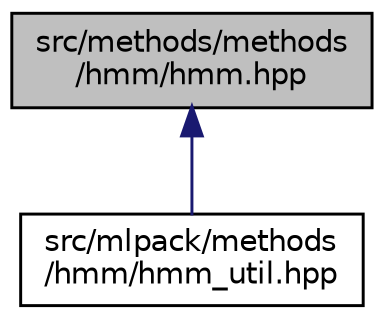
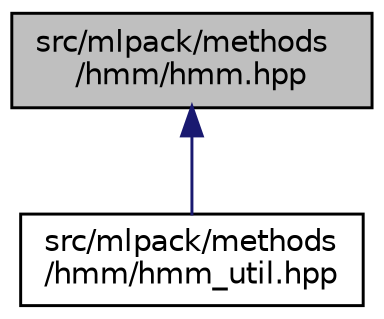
node "src/methods/methods /hmm/hmm.hpp": label "src/methods/methods /hmm/hmm.hpp" -> "src/mlpack/methods /hmm/hmm.hpp"
